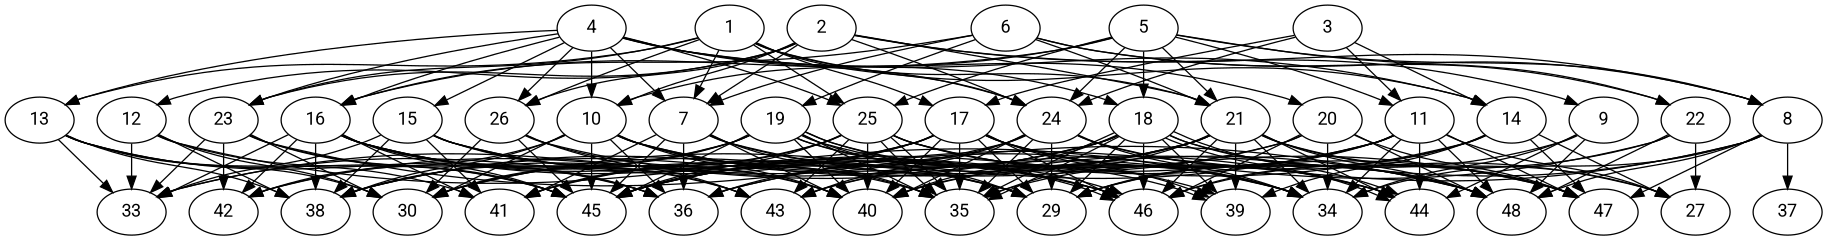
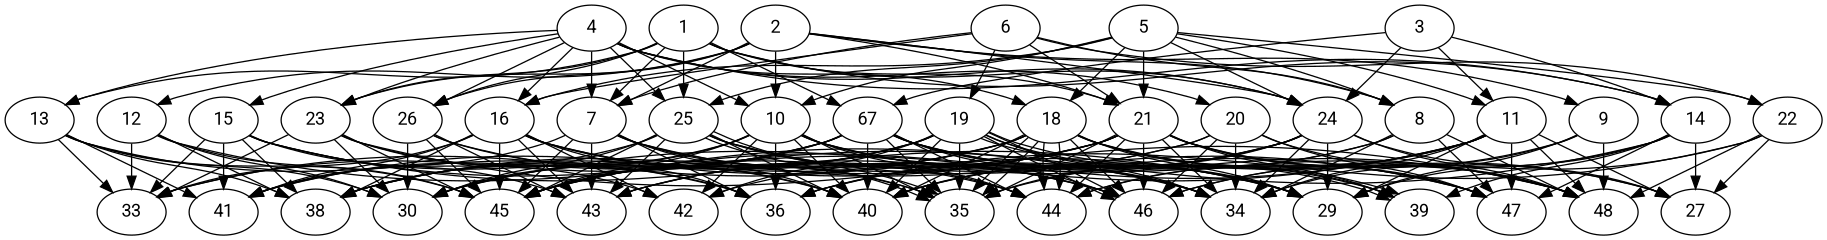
node "17": label "17" -> "67"
edge "7" -> "43": added
edge "10" -> "44": added
edge "18" -> "48": now "18" -> "27"
node "37": removed
